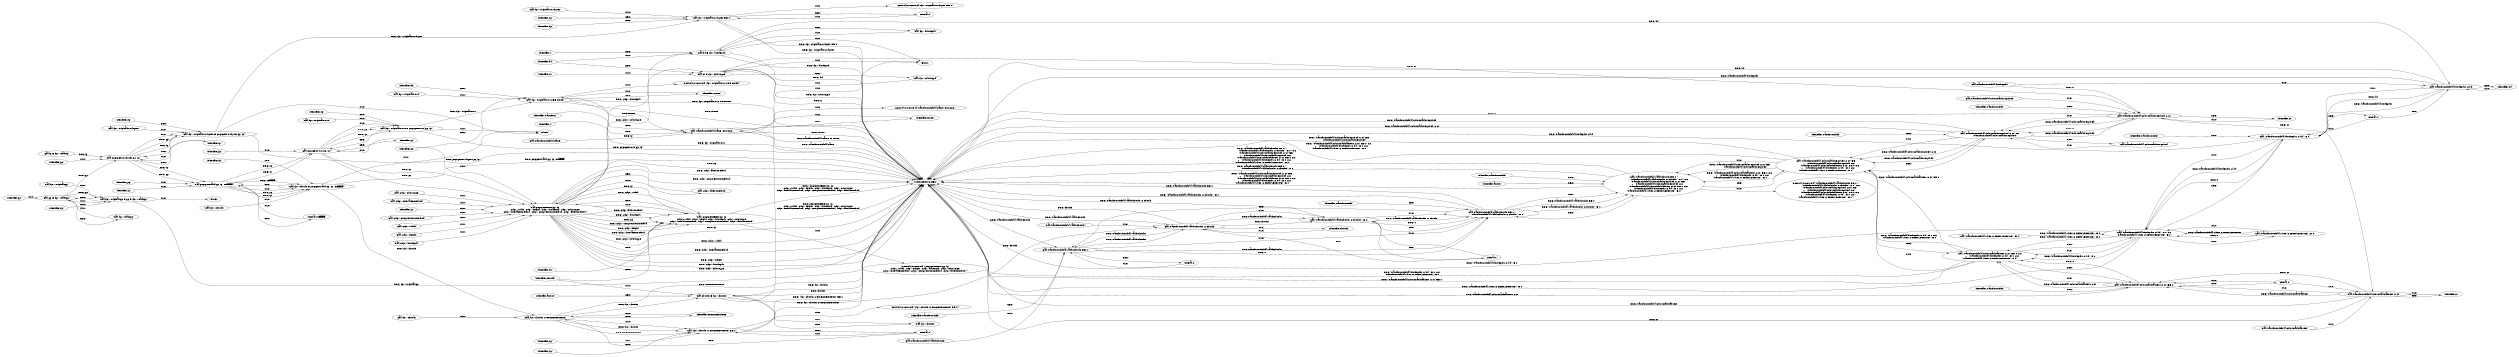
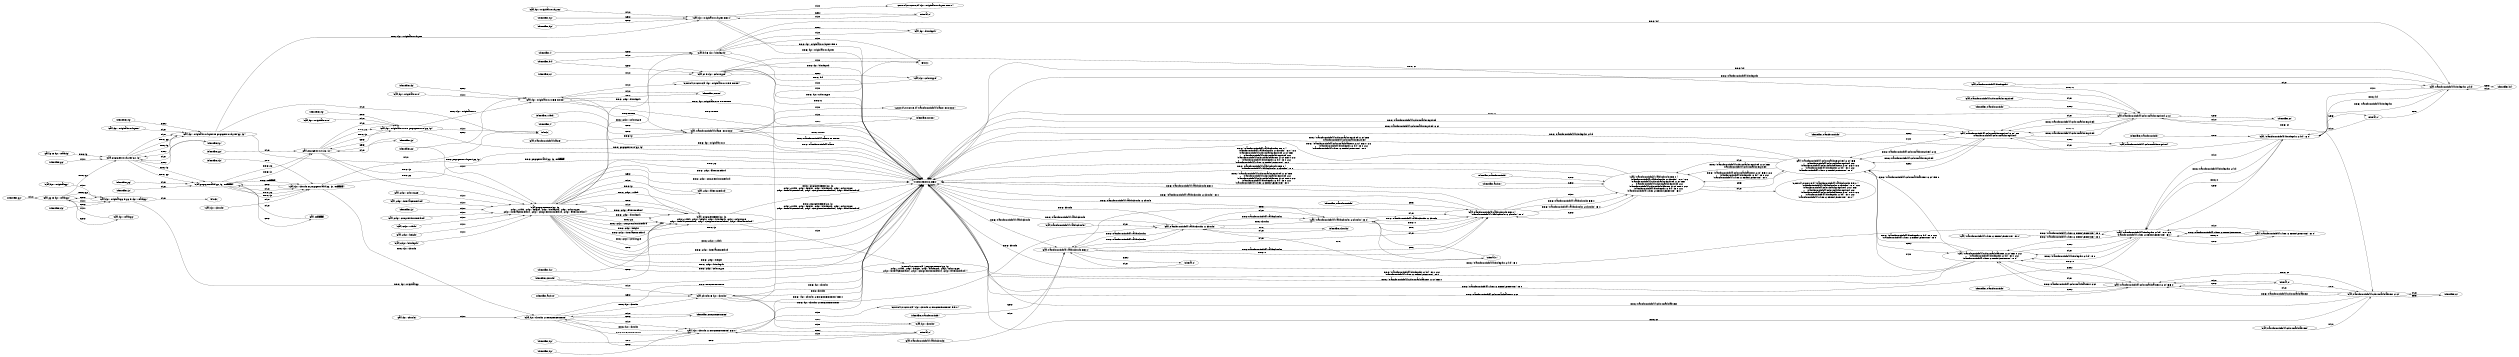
node "(Identifier,transform)": label "(Identifier,transform)" -> "(Identifier,width)"
node "(Literal,0xffffffff)": label "(Literal,0xffffffff)" -> "(Call,0xffffffff)"
